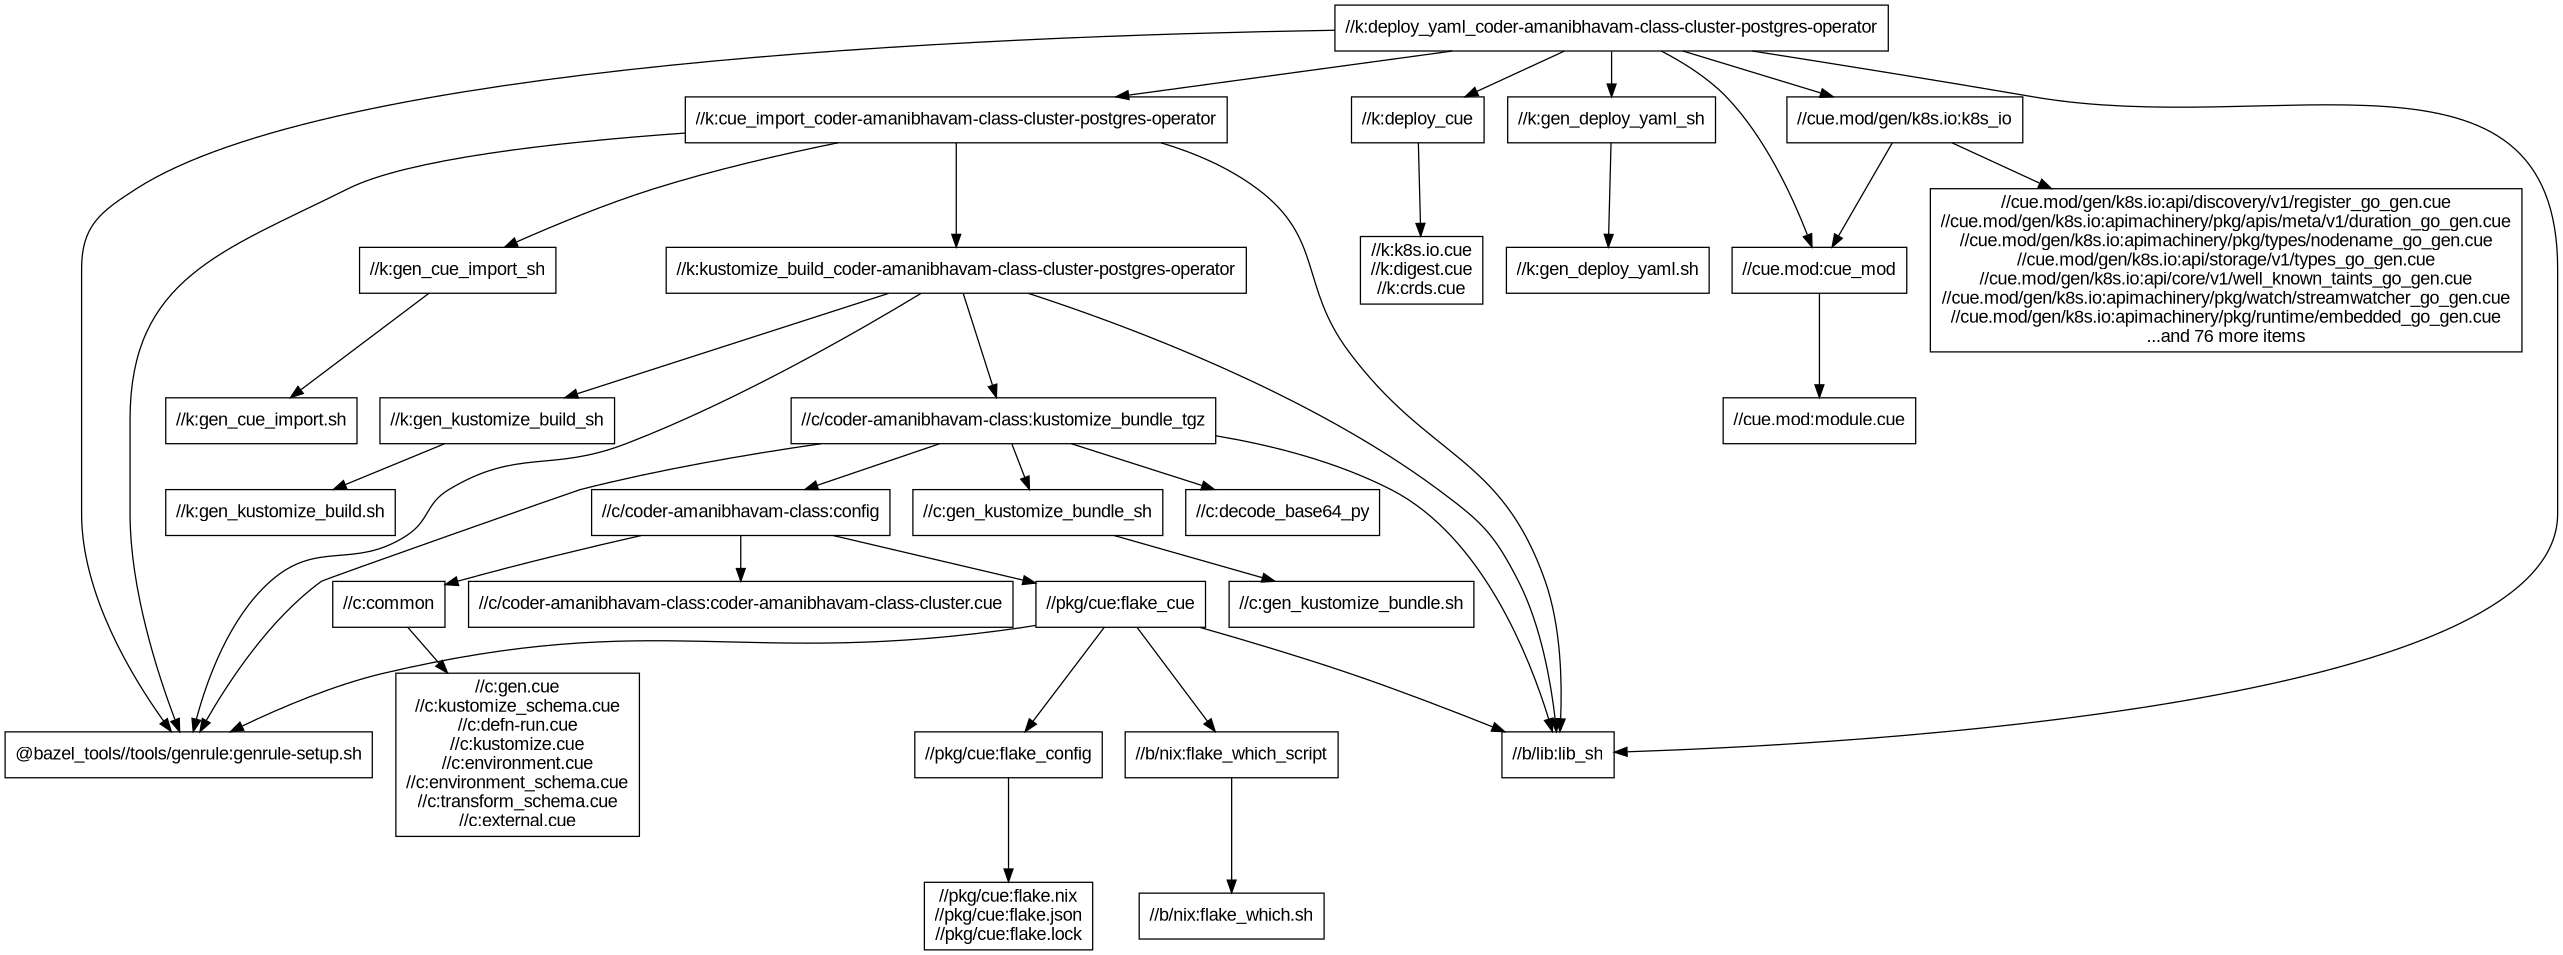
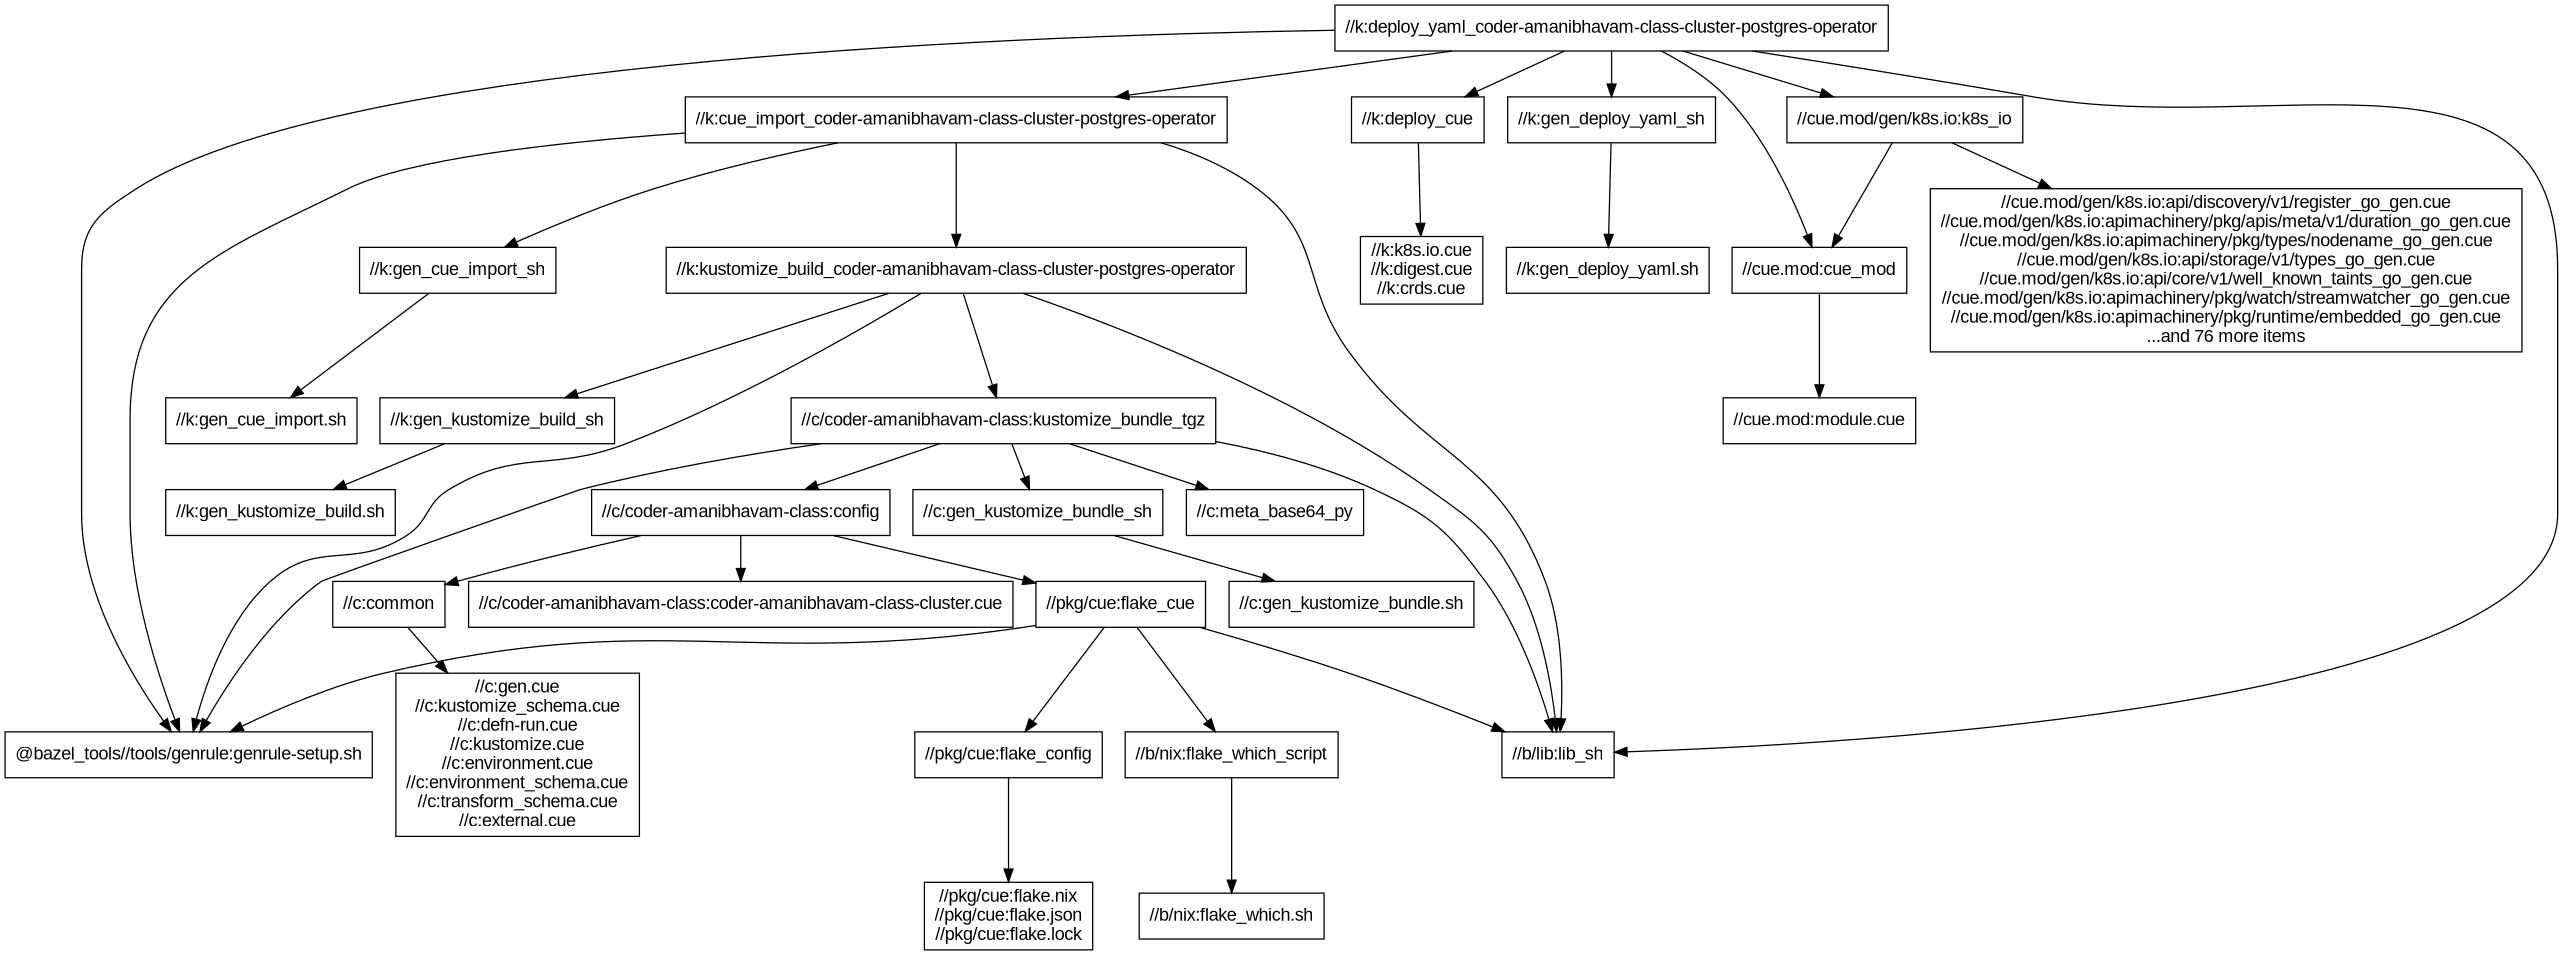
node "//c:decode_base64_py": label "//c:decode_base64_py" -> "//c:meta_base64_py"
